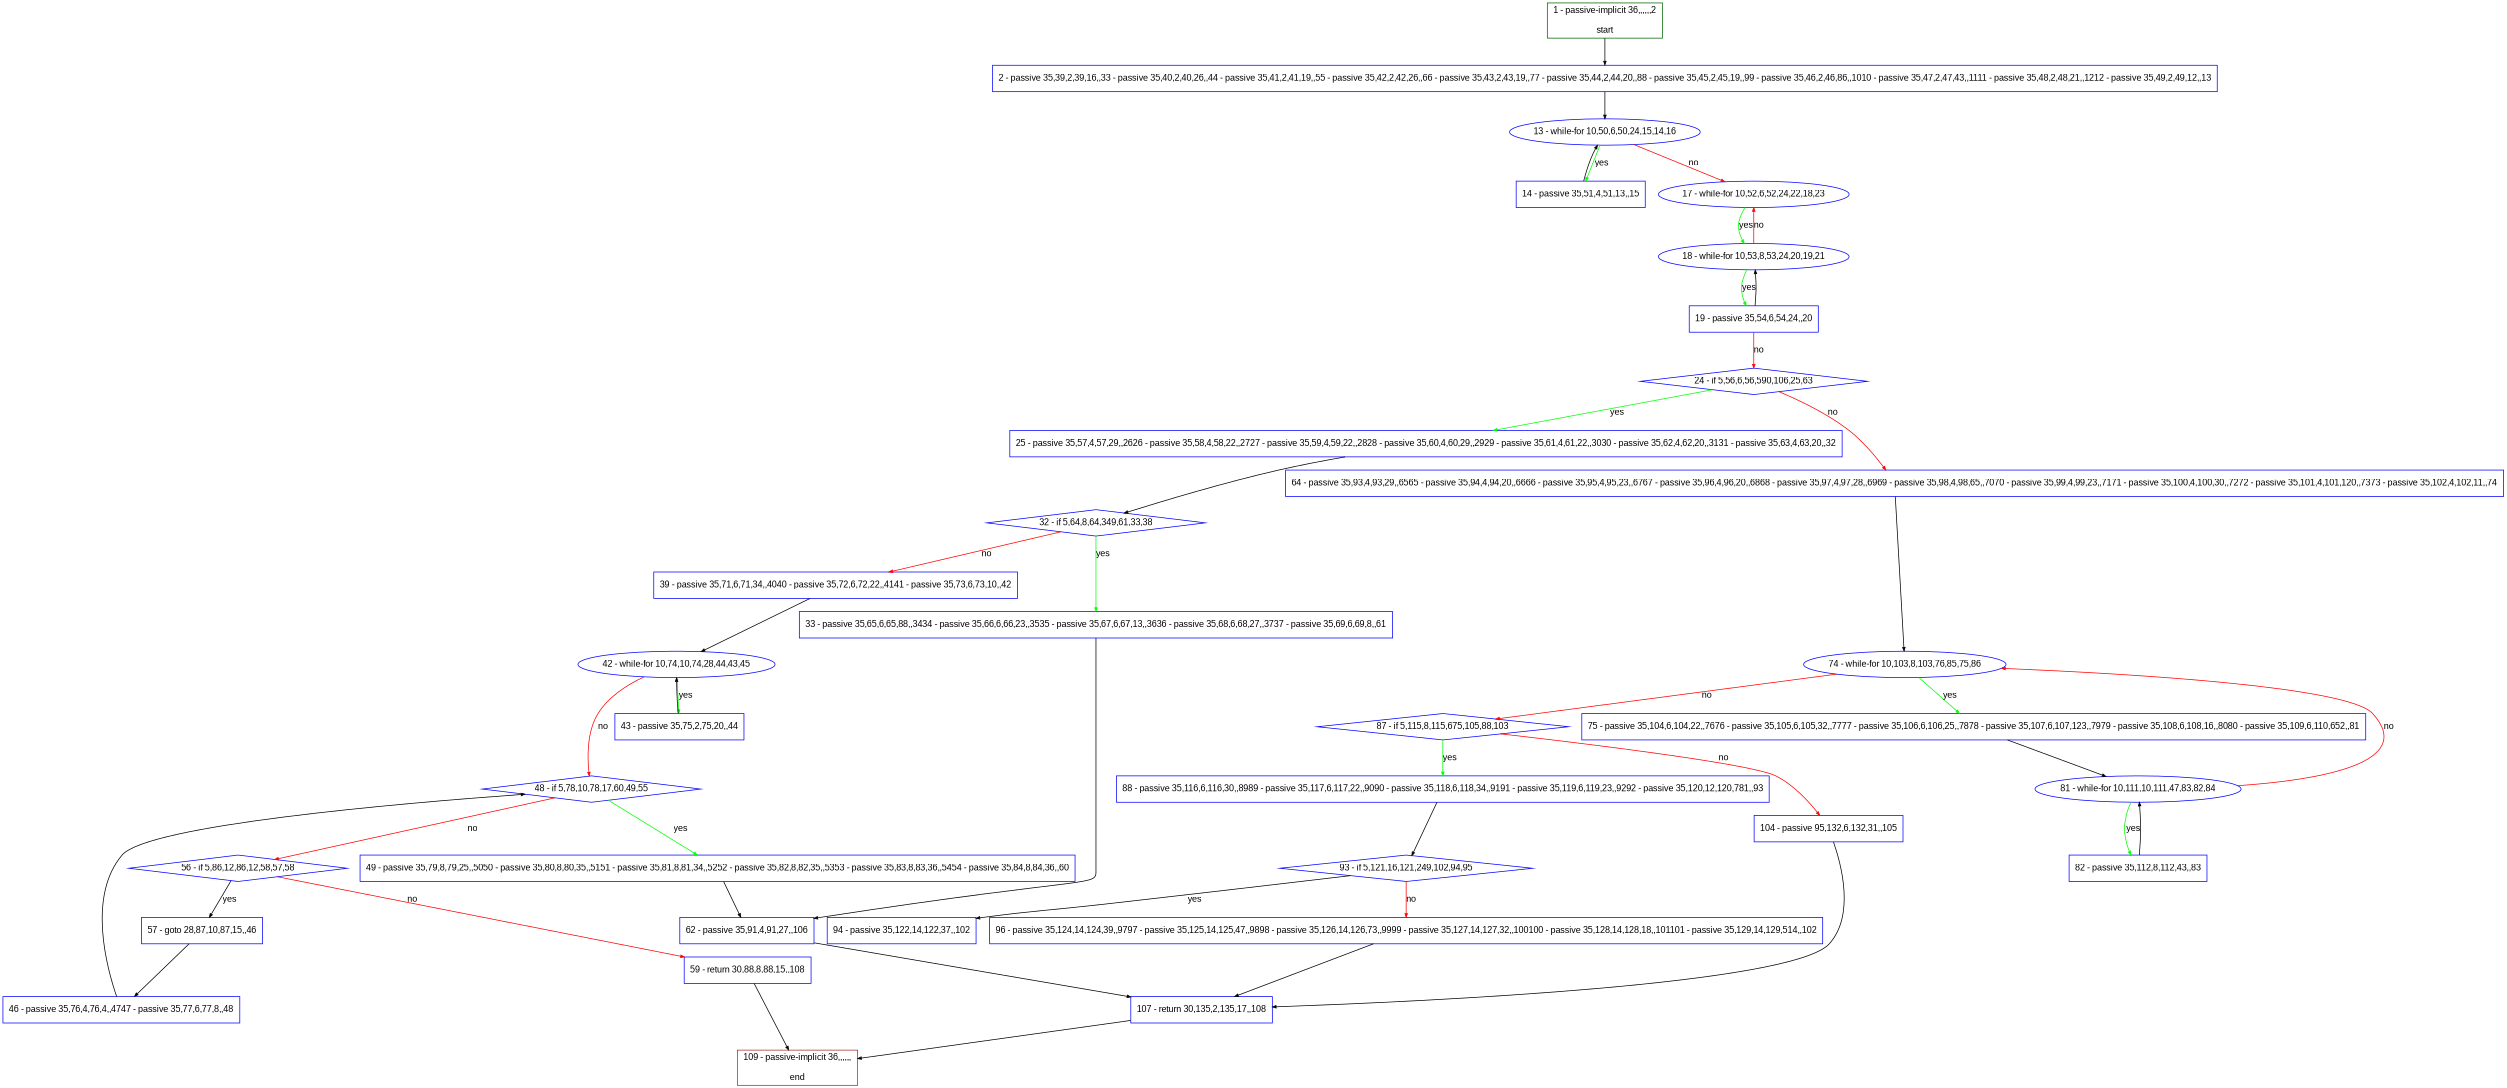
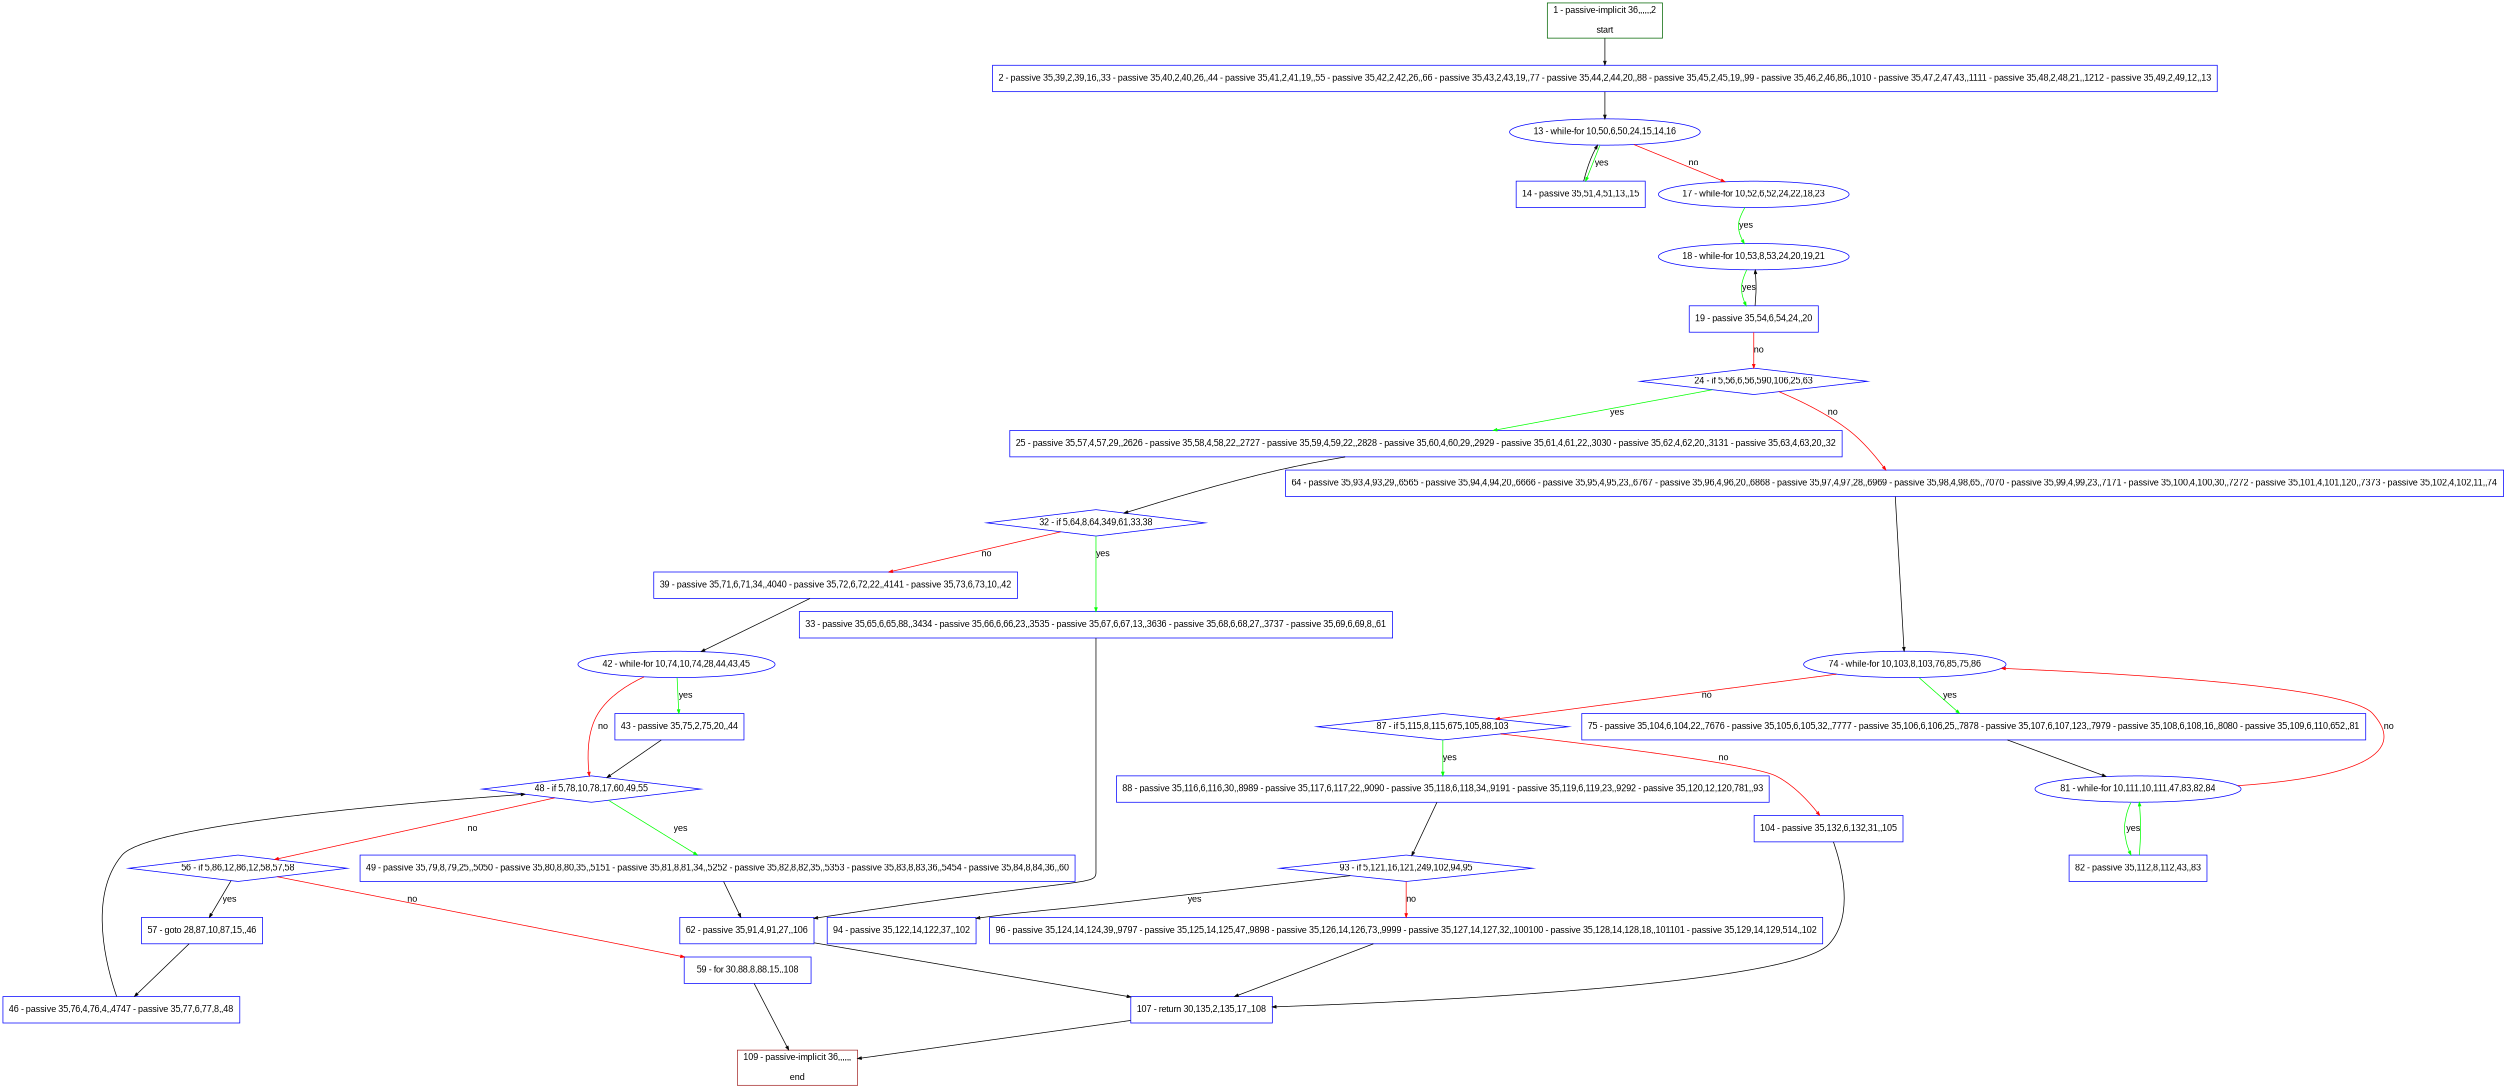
edge "18 - while-for 10,53,8,53,24,20,19,21" -> "17 - while-for 10,52,6,52,24,22,18,23": removed, label "no"
edge "43 - passive 35,75,2,75,20,,44" -> "42 - while-for 10,74,10,74,28,44,43,45": now "43 - passive 35,75,2,75,20,,44" -> "48 - if 5,78,10,78,17,60,49,55"
node "104 - passive 95,132,6,132,31,,105": label "104 - passive 95,132,6,132,31,,105" -> "104 - passive 35,132,6,132,31,,105"
edge "82 - passive 35,112,8,112,43,,83" -> "81 - while-for 10,111,10,111,47,83,82,84": color #000000 -> #00ff00
node "59 - return 30,88,8,88,15,,108": label "59 - return 30,88,8,88,15,,108" -> "59 - for 30,88,8,88,15,,108"
